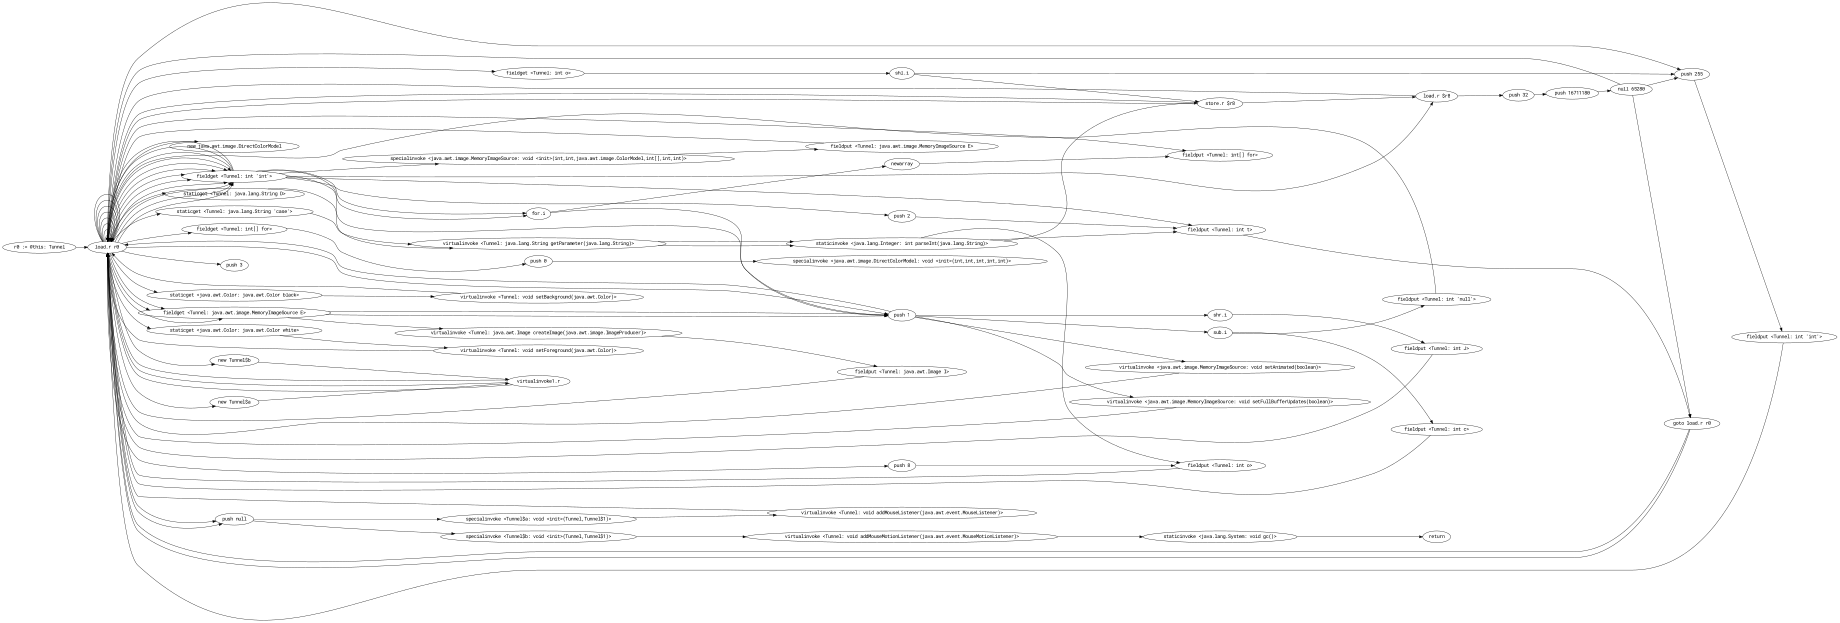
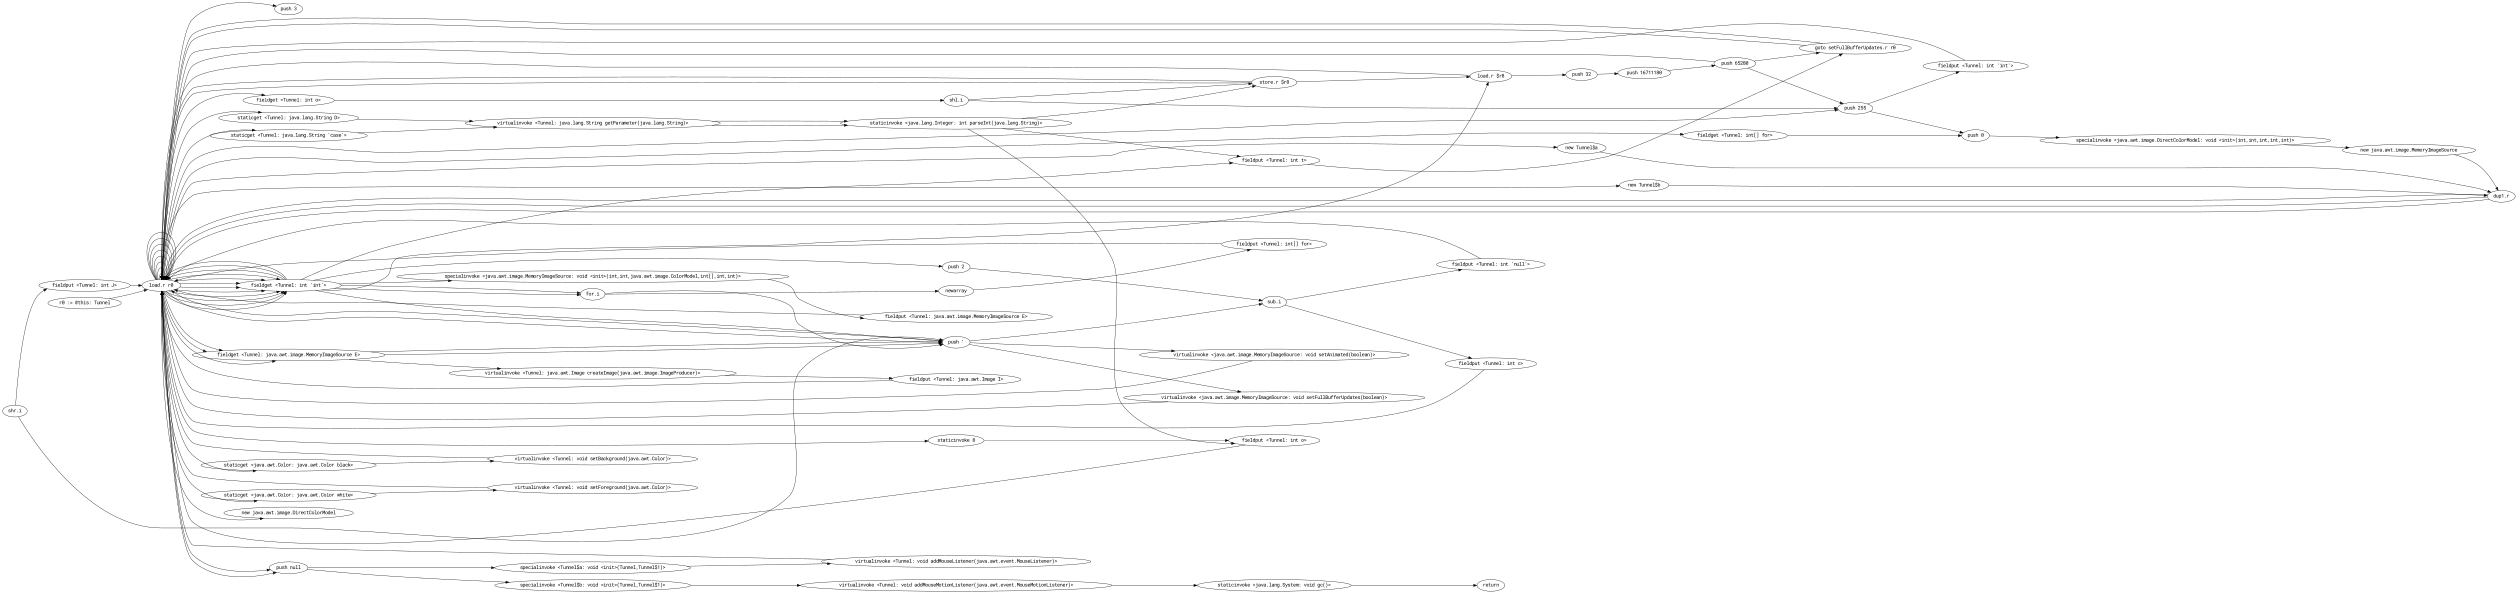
node "null 65280": label "null 65280" -> "push 65280"
edge "load.r r0" -> "fieldput <Tunnel: int[] for>": reversed
edge "push 255" -> "push 0": added
node "new java.awt.image.MemoryImageSource": added
edge "push 2" -> "fieldput <Tunnel: int t>": now "push 2" -> "sub.i"
edge "push 1" -> "shr.i": reversed
node "virtualinvoke1.r": label "virtualinvoke1.r" -> "dup1.r"
node "goto load.r r0": label "goto load.r r0" -> "goto setFullBufferUpdates.r r0"
node "push 8": label "push 8" -> "staticinvoke 8"
